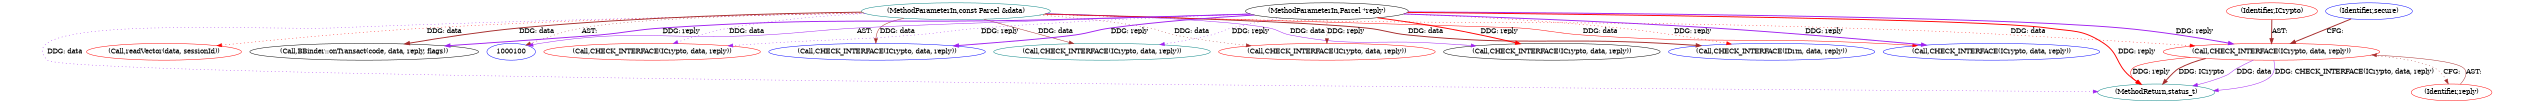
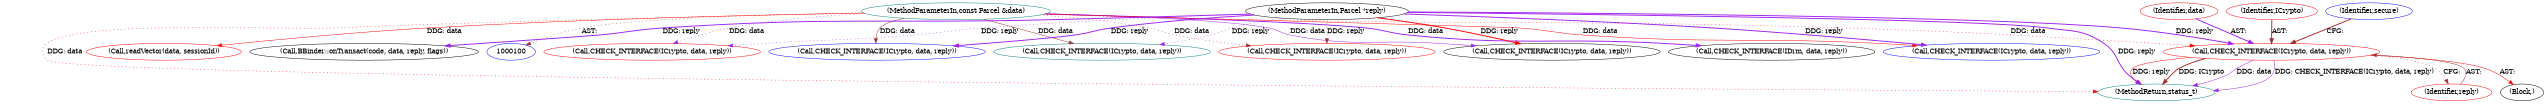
node "(Identifier,data)": added
edge "(MethodParameterIn,Parcel *reply)" -> "(MethodReturn,status_t)": color red -> purple
edge "(MethodParameterIn,const Parcel &data)" -> "(Call,BBinder::onTransact(code, data, reply, flags))": removed, label "DDG: data"
edge "(MethodParameterIn,const Parcel &data)" -> "(Call,readVector(data, sessionId))": style dotted -> solid
edge "(MethodParameterIn,Parcel *reply)" -> "1000100": removed, label "AST:"
edge "(MethodParameterIn,Parcel *reply)" -> "(Call,CHECK_INTERFACE(IDrm, data, reply))": removed, label "DDG: reply"
edge "(MethodParameterIn,const Parcel &data)" -> "(Call,CHECK_INTERFACE(IDrm, data, reply))": color brown -> purple
node "(Call,CHECK_INTERFACE(IDrm, data, reply))": color blue -> black
edge "(MethodParameterIn,const Parcel &data)" -> "(MethodReturn,status_t)": color purple -> red
node "(Block,)": added
